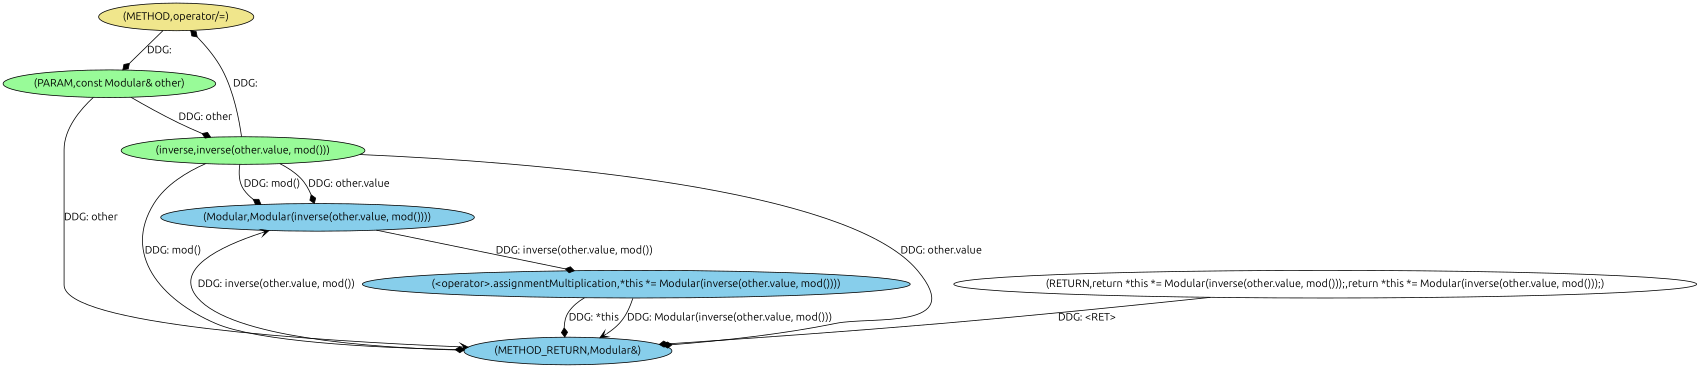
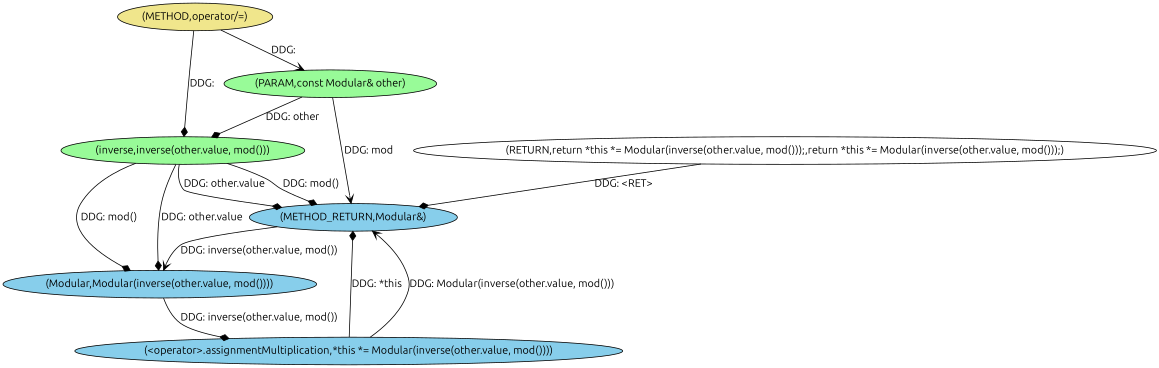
edge "(METHOD,operator/=)" -> "(PARAM,const Modular& other)": arrowhead diamond -> vee
edge "(inverse,inverse(other.value, mod()))" -> "(METHOD,operator/=)": reversed
edge "(PARAM,const Modular& other)" -> "(METHOD_RETURN,Modular&)": label "DDG: other" -> "DDG: mod"
